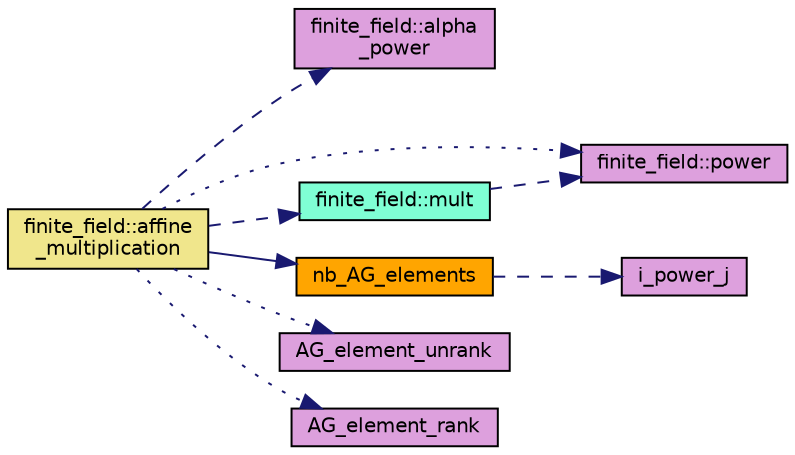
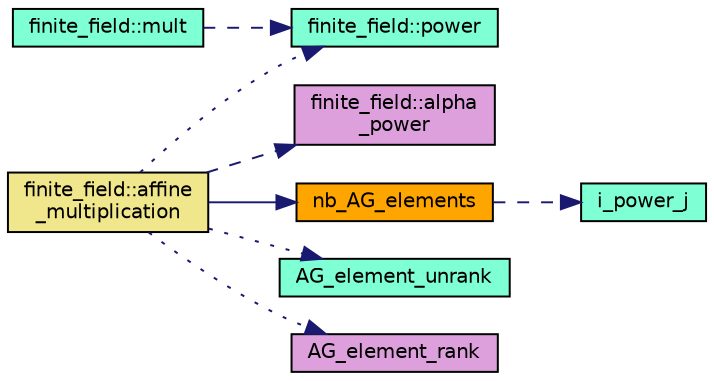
node "finite_field::power": fillcolor plum -> aquamarine
edge "finite_field::affine _multiplication" -> "finite_field::mult": removed
node "i_power_j": fillcolor plum -> aquamarine
node "AG_element_unrank": fillcolor plum -> aquamarine
